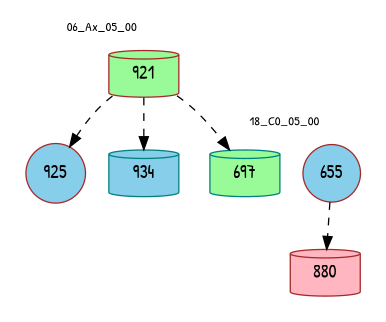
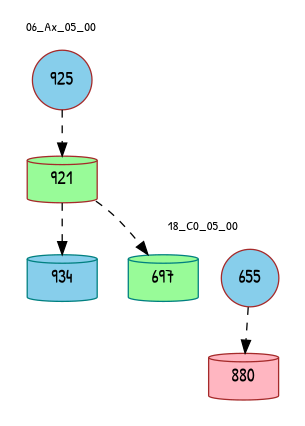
edge "921" -> "925": reversed
